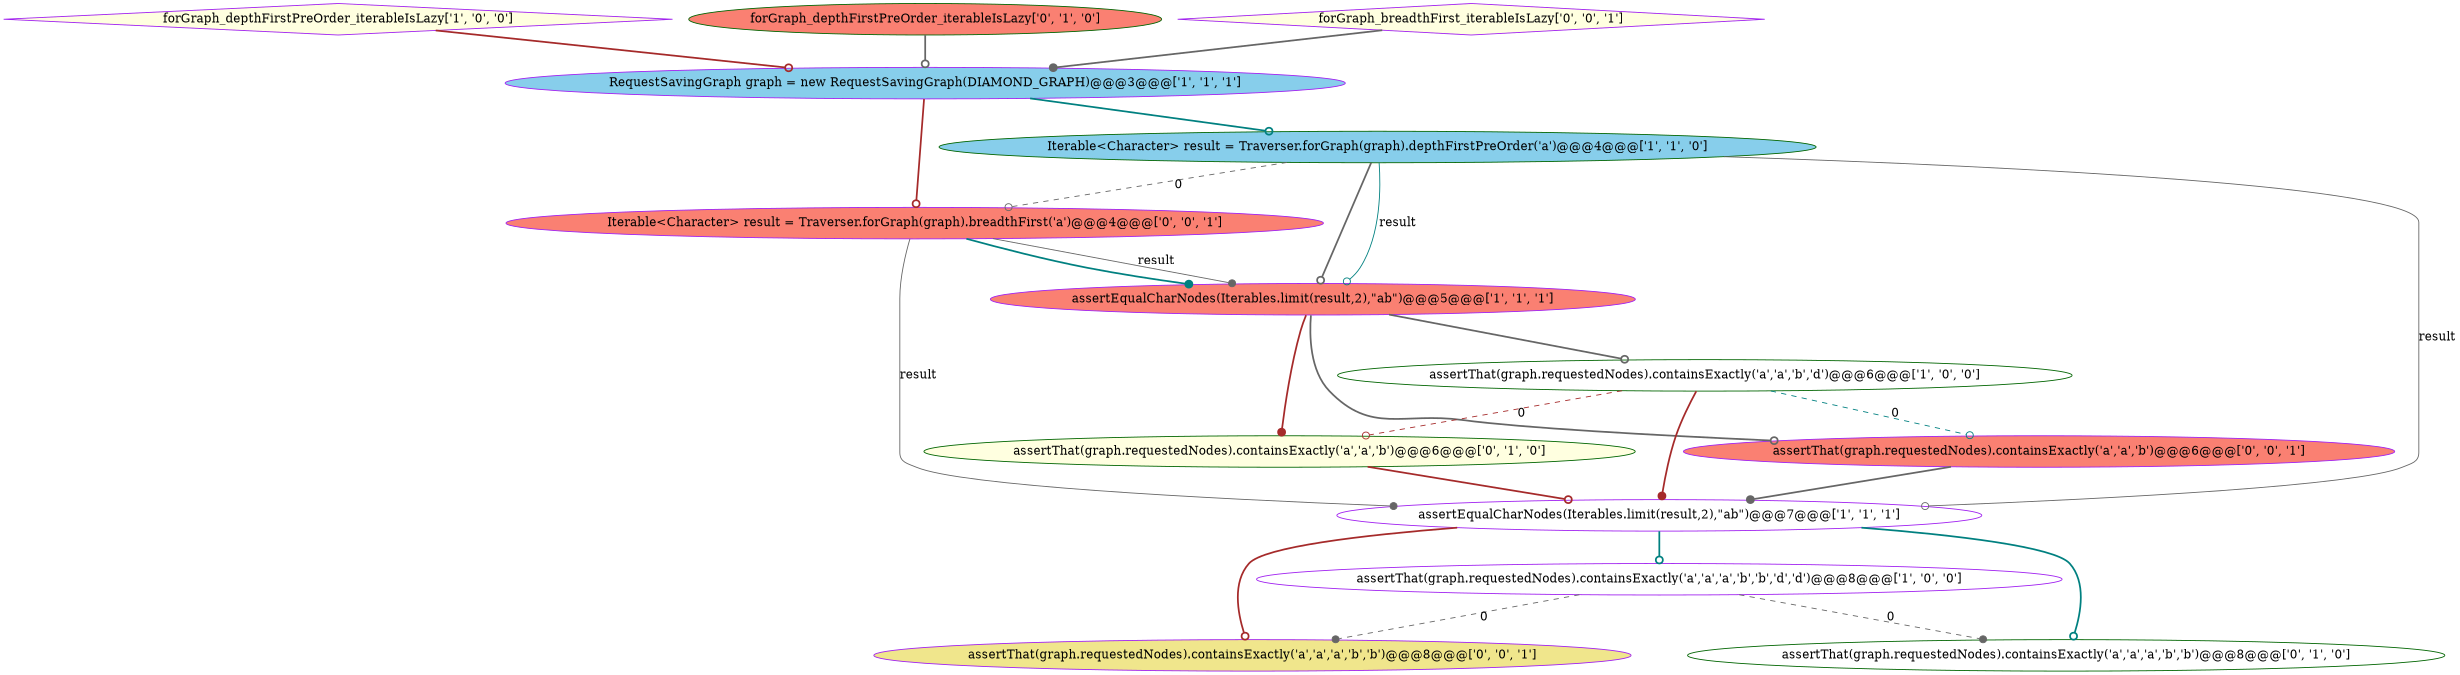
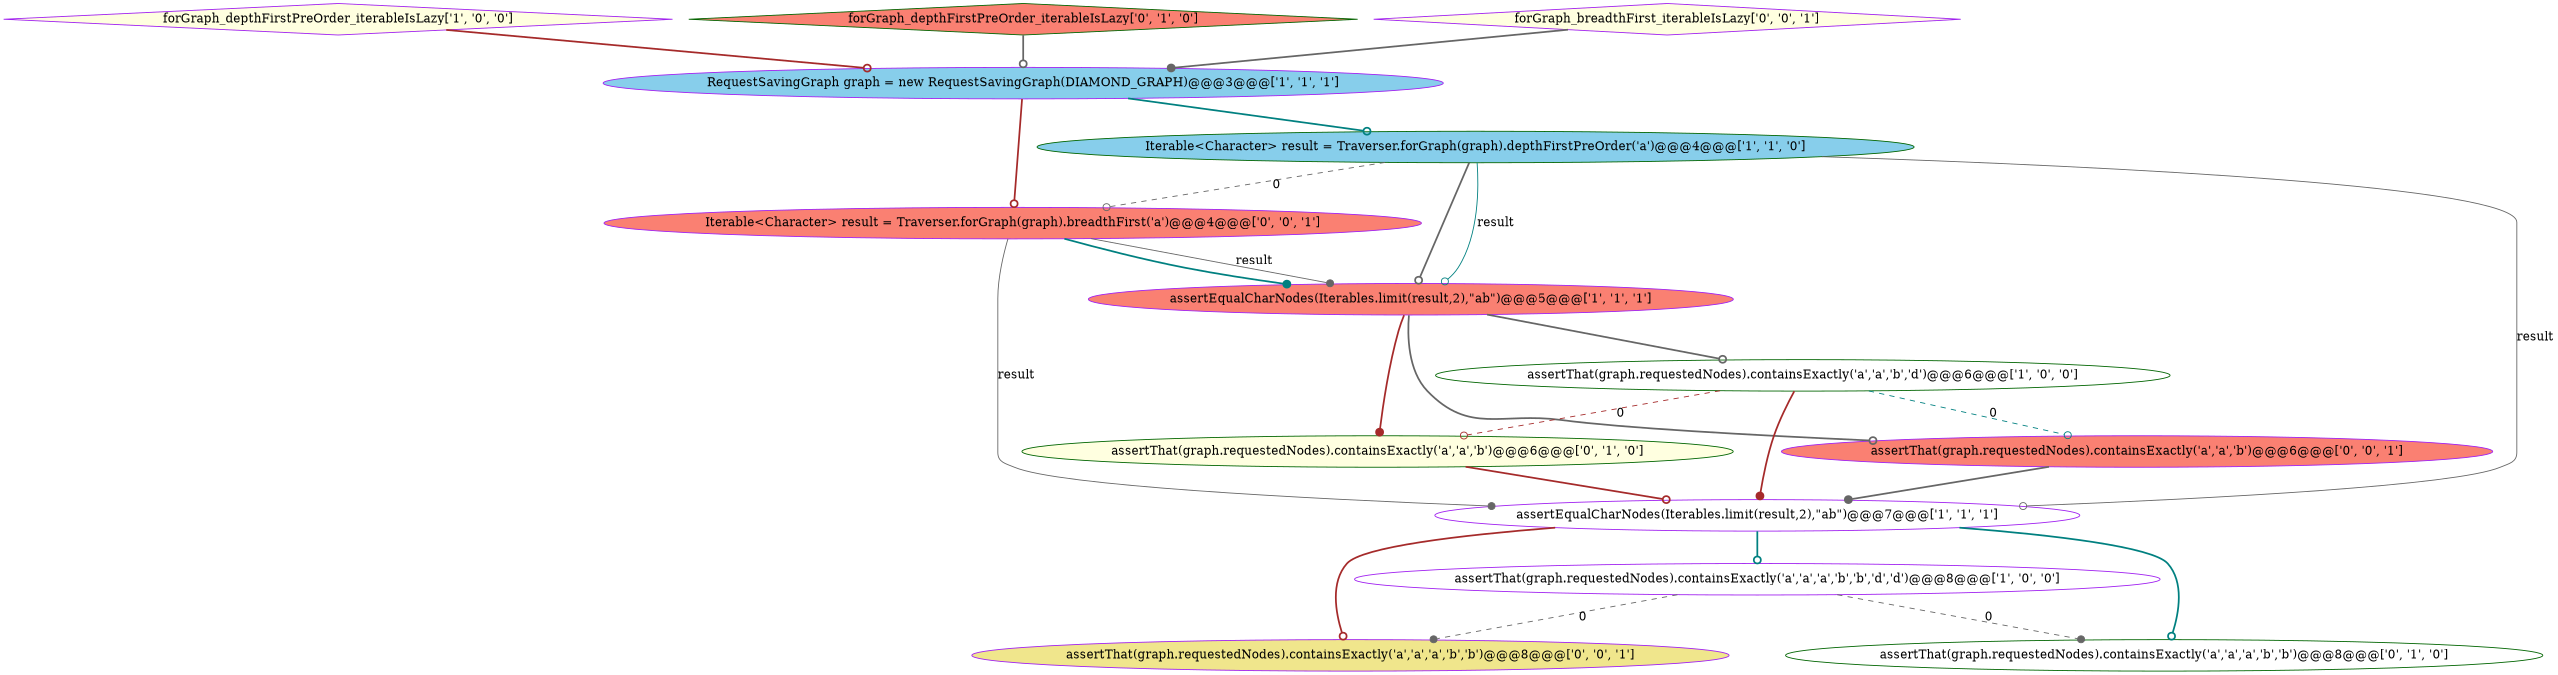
node "forGraph_depthFirstPreOrder_iterableIsLazy['0', '1', '0']": shape ellipse -> diamond
